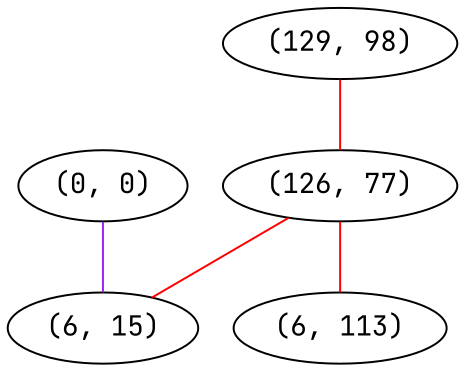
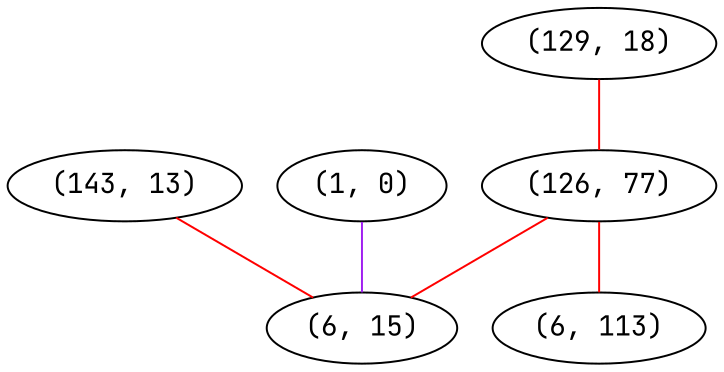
node "(129, 98)": label "(129, 98)" -> "(129, 18)"
node "(0, 0)": label "(0, 0)" -> "(1, 0)"
node "(143, 13)": added
